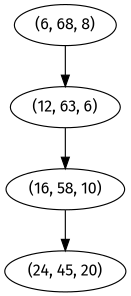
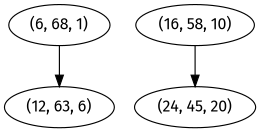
node "(6, 68, 8)": label "(6, 68, 8)" -> "(6, 68, 1)"
edge "(12, 63, 6)" -> "(16, 58, 10)": removed
